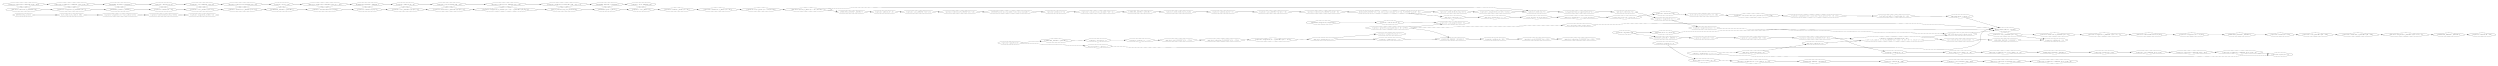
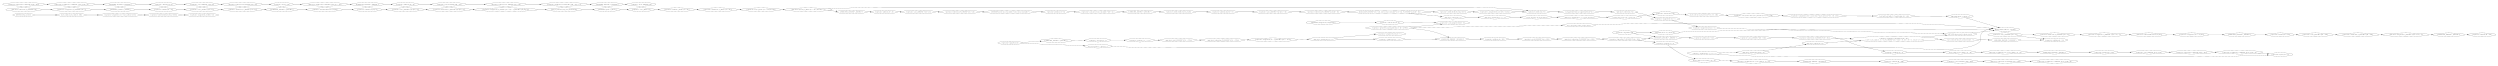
node "(<operator>.logicalNot,!*(_DWORD *)(v6 + 328))": added
